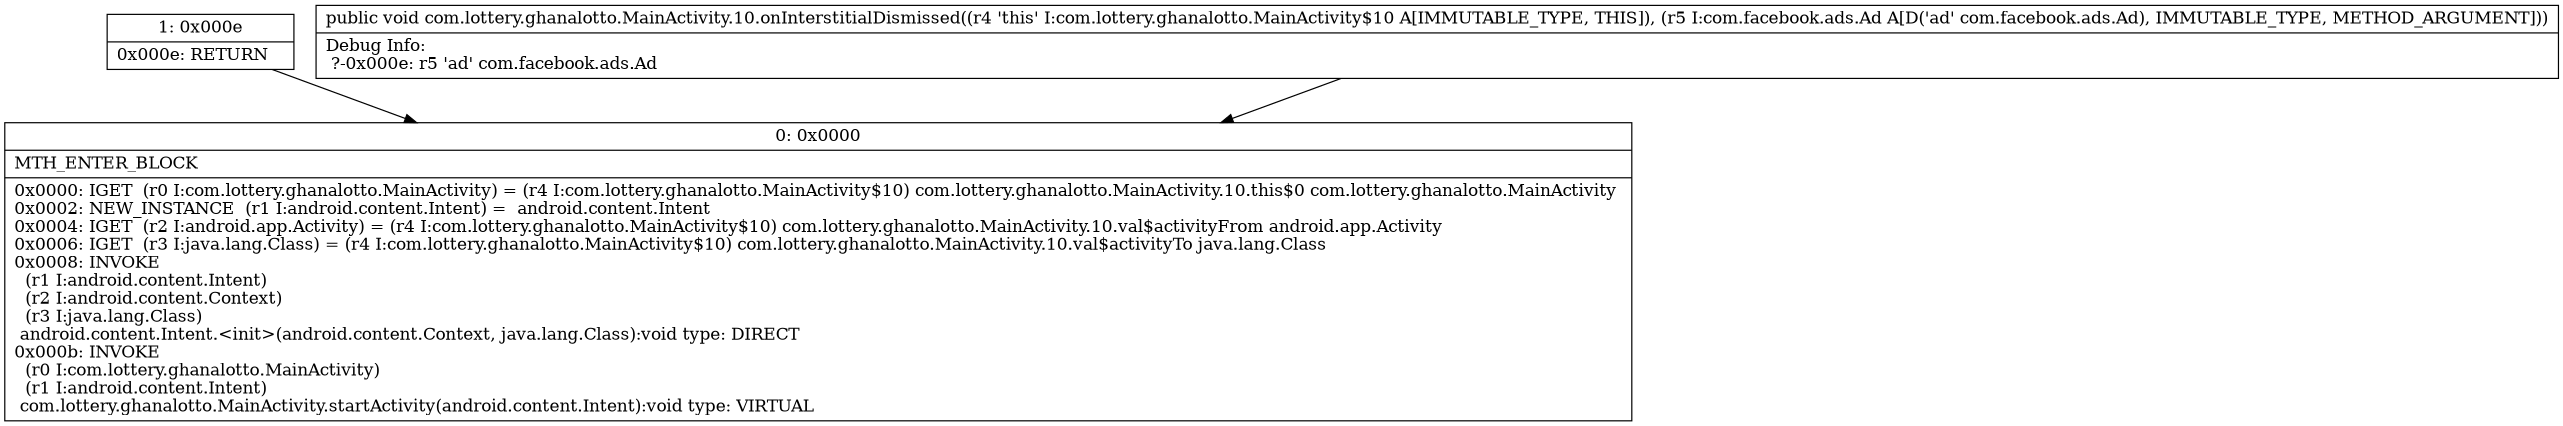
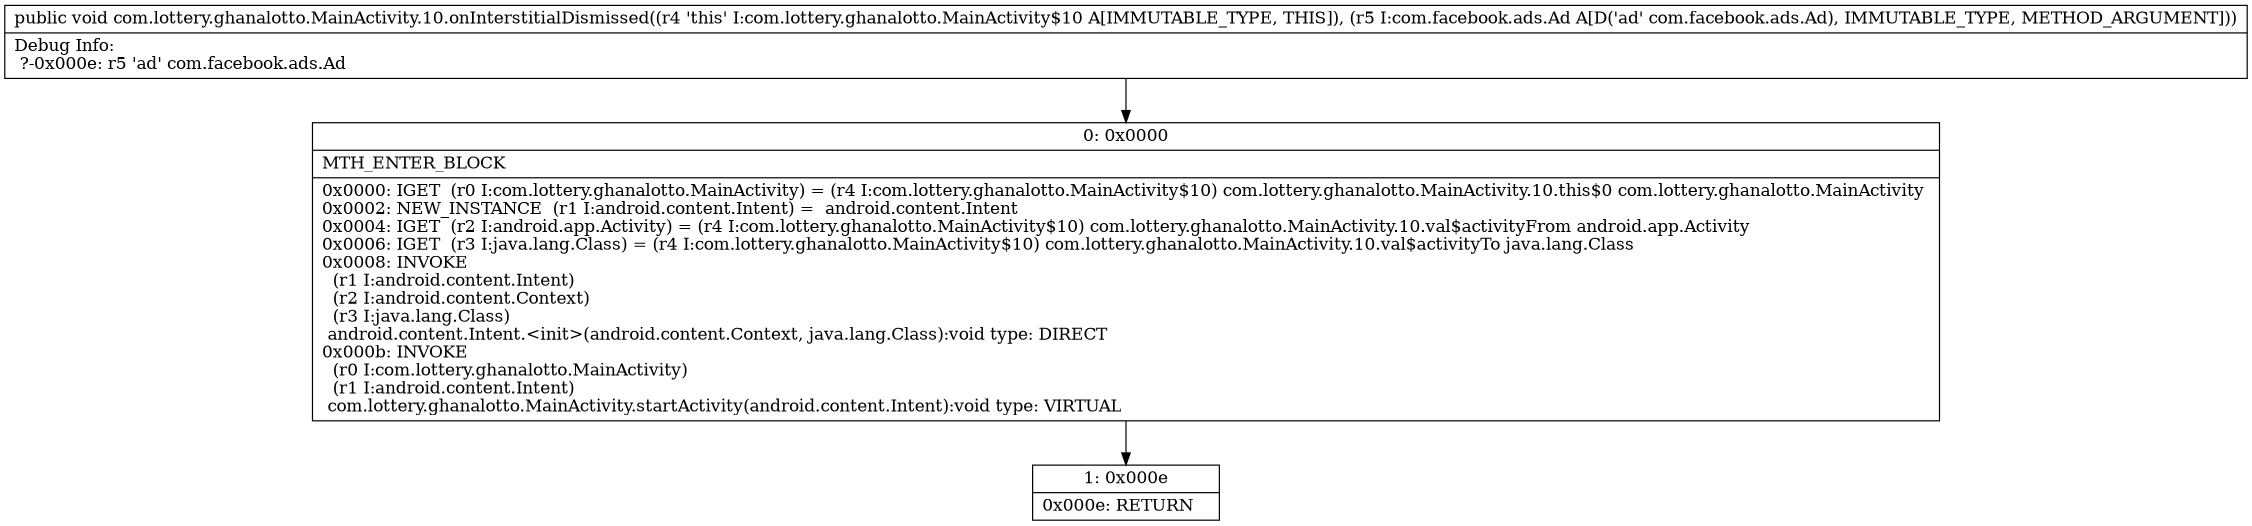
edge "1: 0x000e" -> "0: 0x0000": reversed
